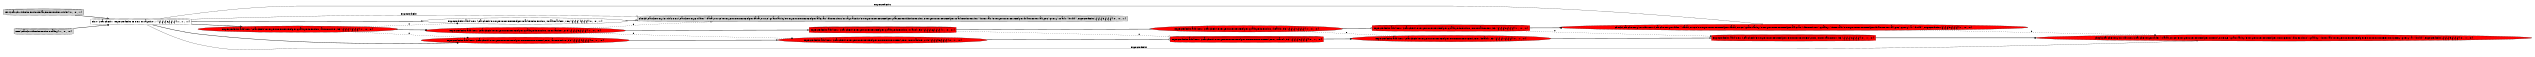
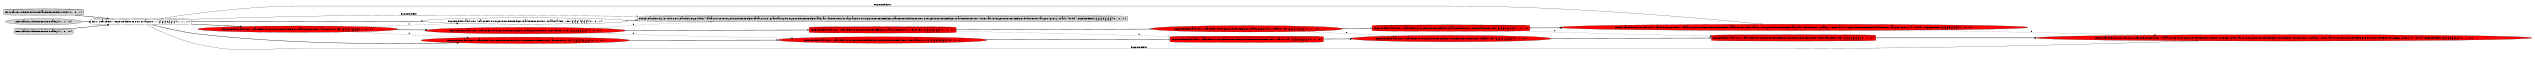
node "testSearchWithDimensionQuality['0', '1', '0']": added
